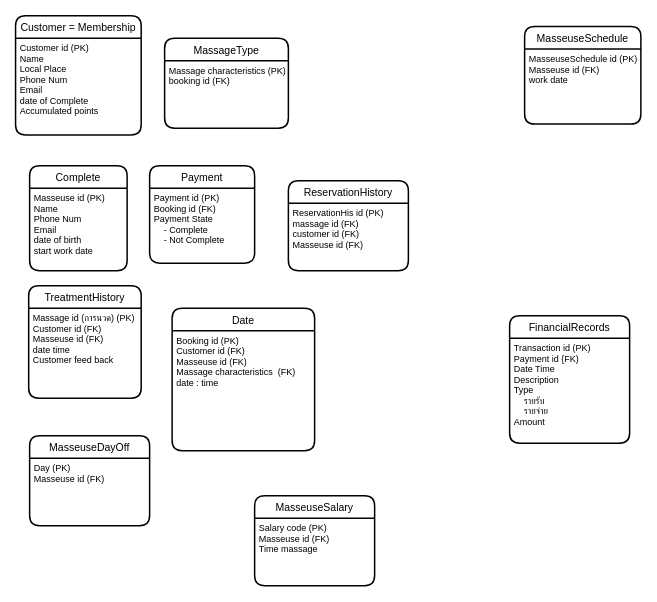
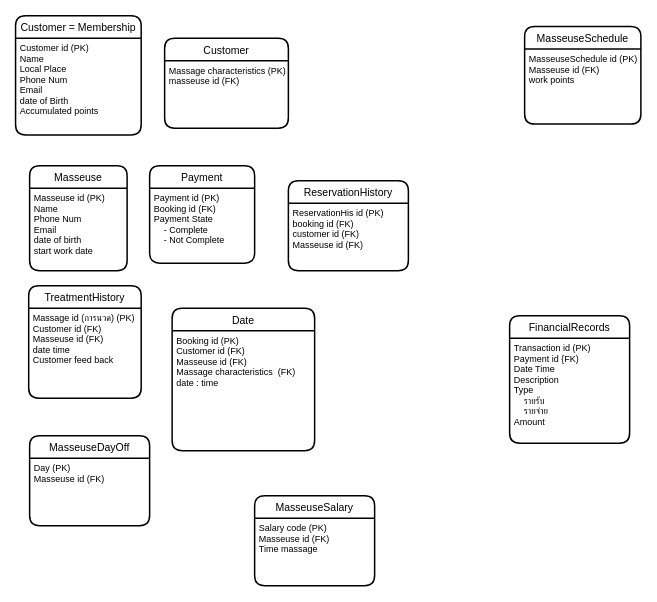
node "Customer id (PK) Name Local Place Phone Num Email date of Complete Accumulated points": label "Customer id (PK) Name Local Place Phone Num Email date of Complete Accumulated points" -> "Customer id (PK) Name Local Place Phone Num Email date of Birth Accumulated points"
node "MassageType": label "MassageType" -> "Customer"
node "MasseuseSchedule id (PK) Masseuse id (FK) work date": label "MasseuseSchedule id (PK) Masseuse id (FK) work date" -> "MasseuseSchedule id (PK) Masseuse id (FK) work points"
node "Massage characteristics (PK) booking id (FK)": label "Massage characteristics (PK) booking id (FK)" -> "Massage characteristics (PK) masseuse id (FK)"
node "Complete": label "Complete" -> "Masseuse"
node "ReservationHis id (PK) massage id (FK) customer id (FK) Masseuse id (FK)": label "ReservationHis id (PK) massage id (FK) customer id (FK) Masseuse id (FK)" -> "ReservationHis id (PK) booking id (FK) customer id (FK) Masseuse id (FK)"
